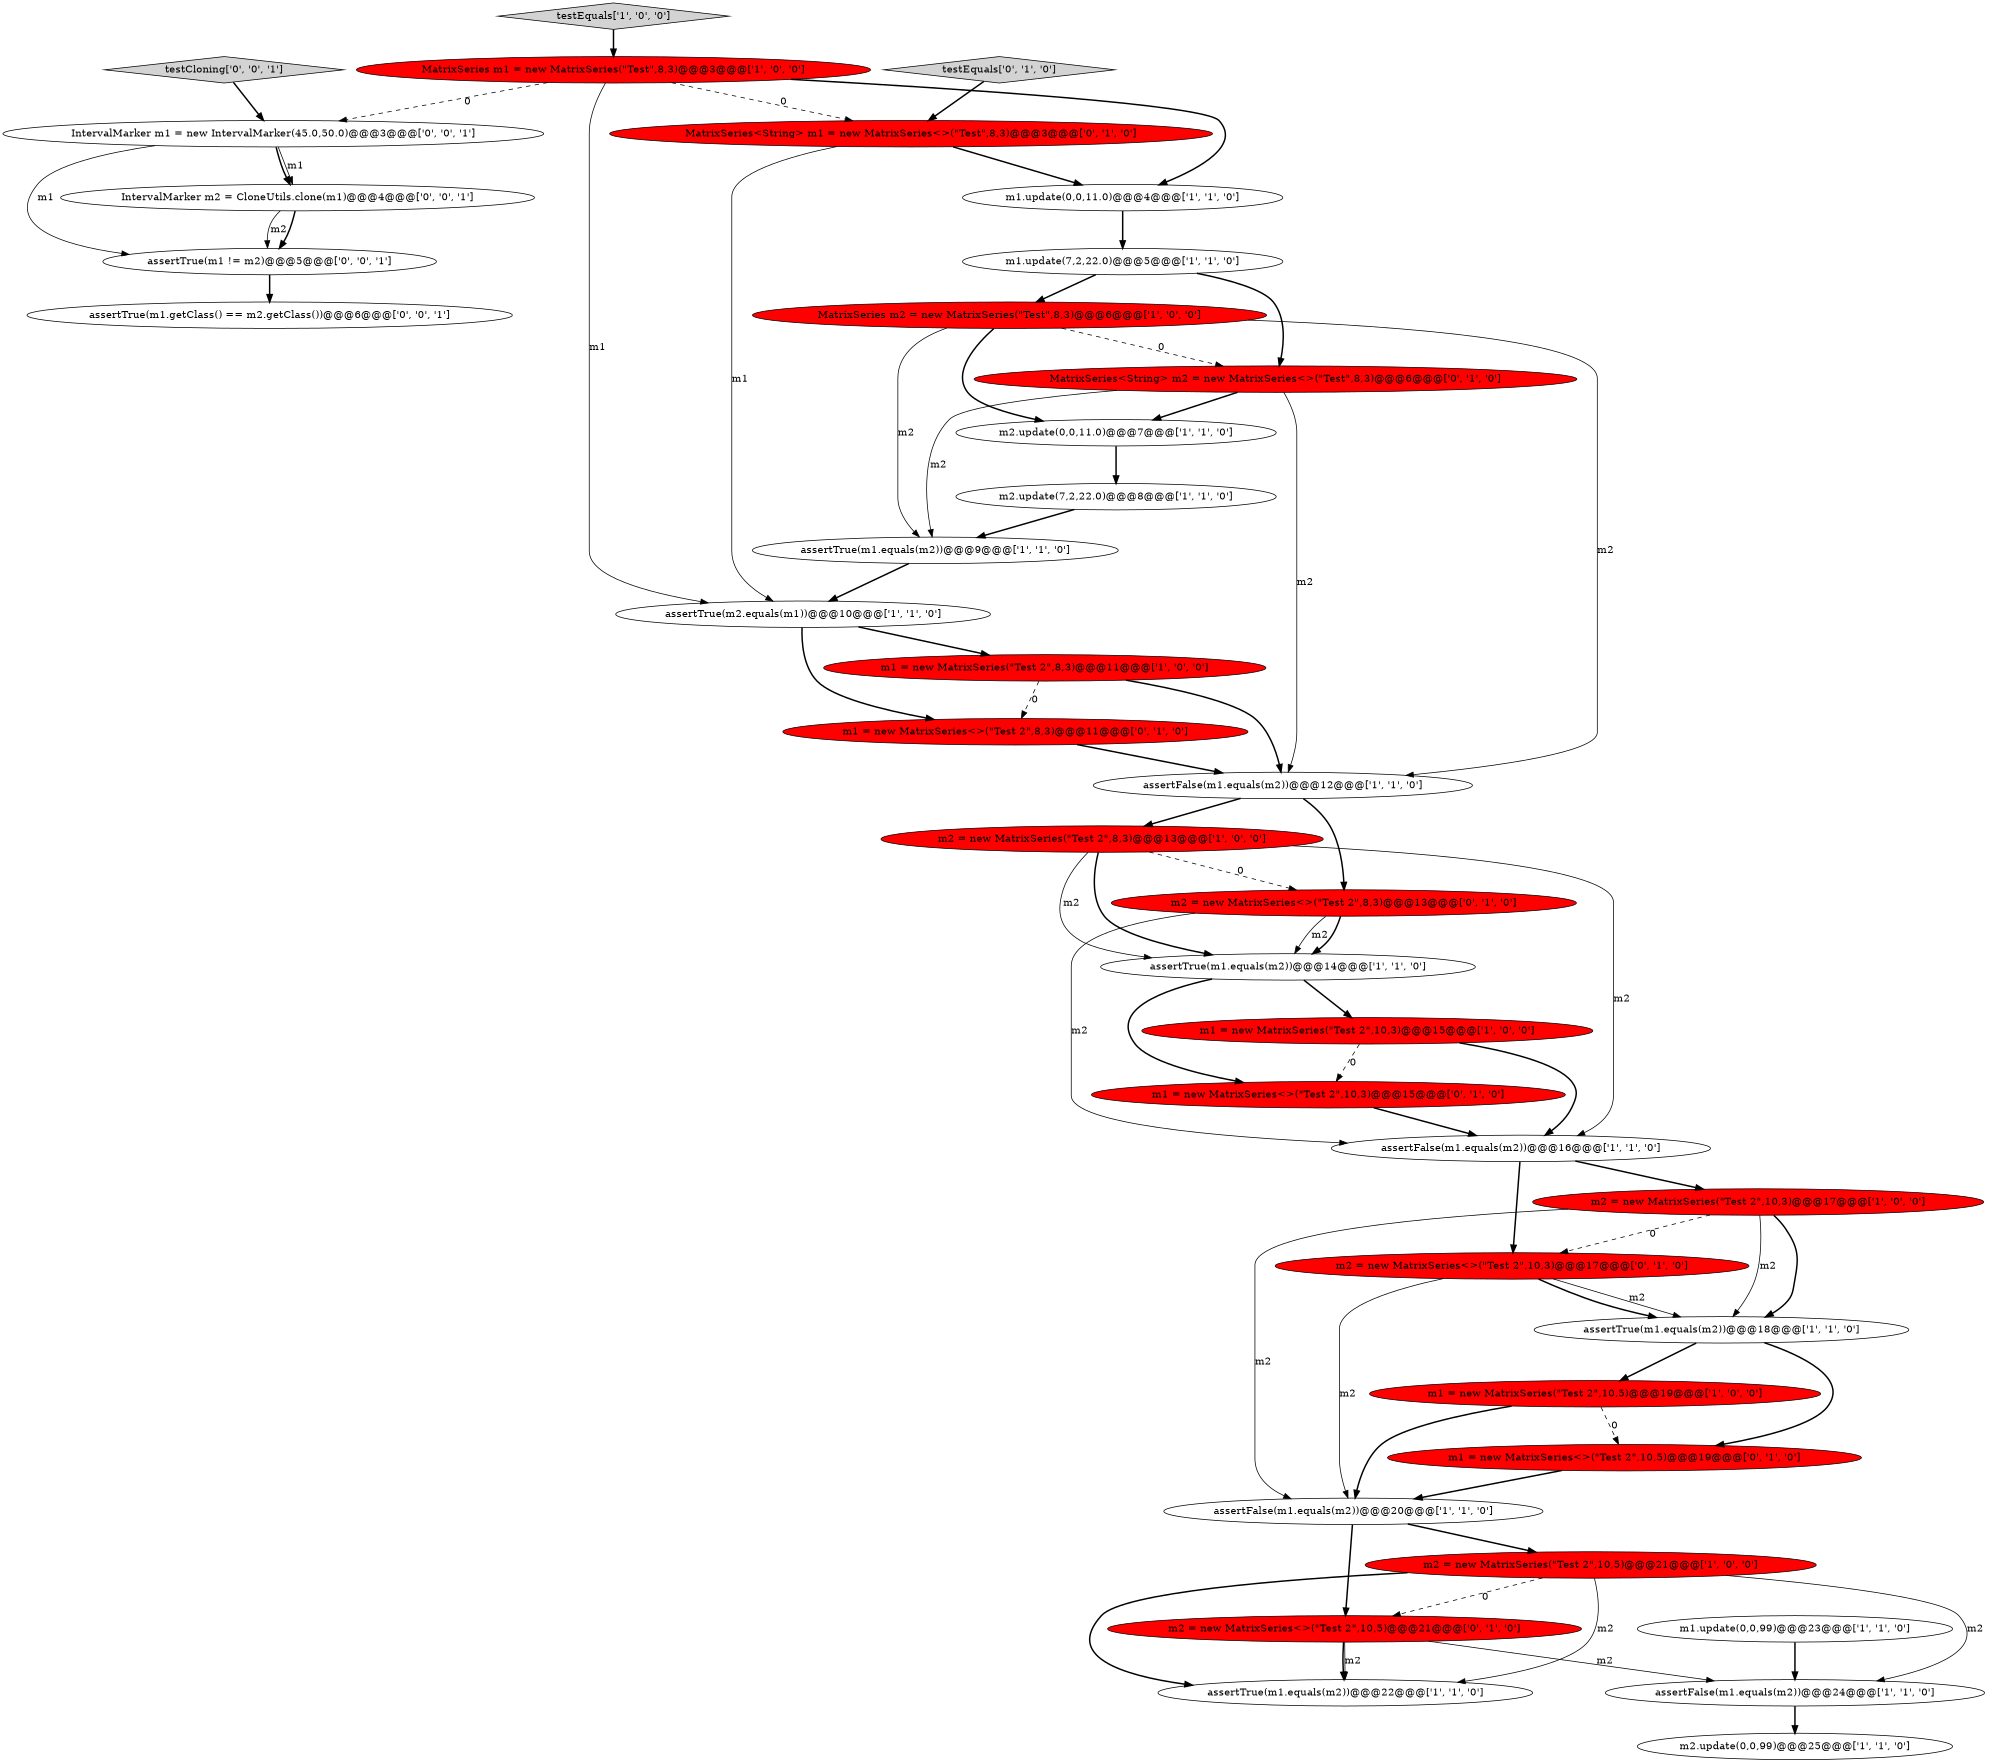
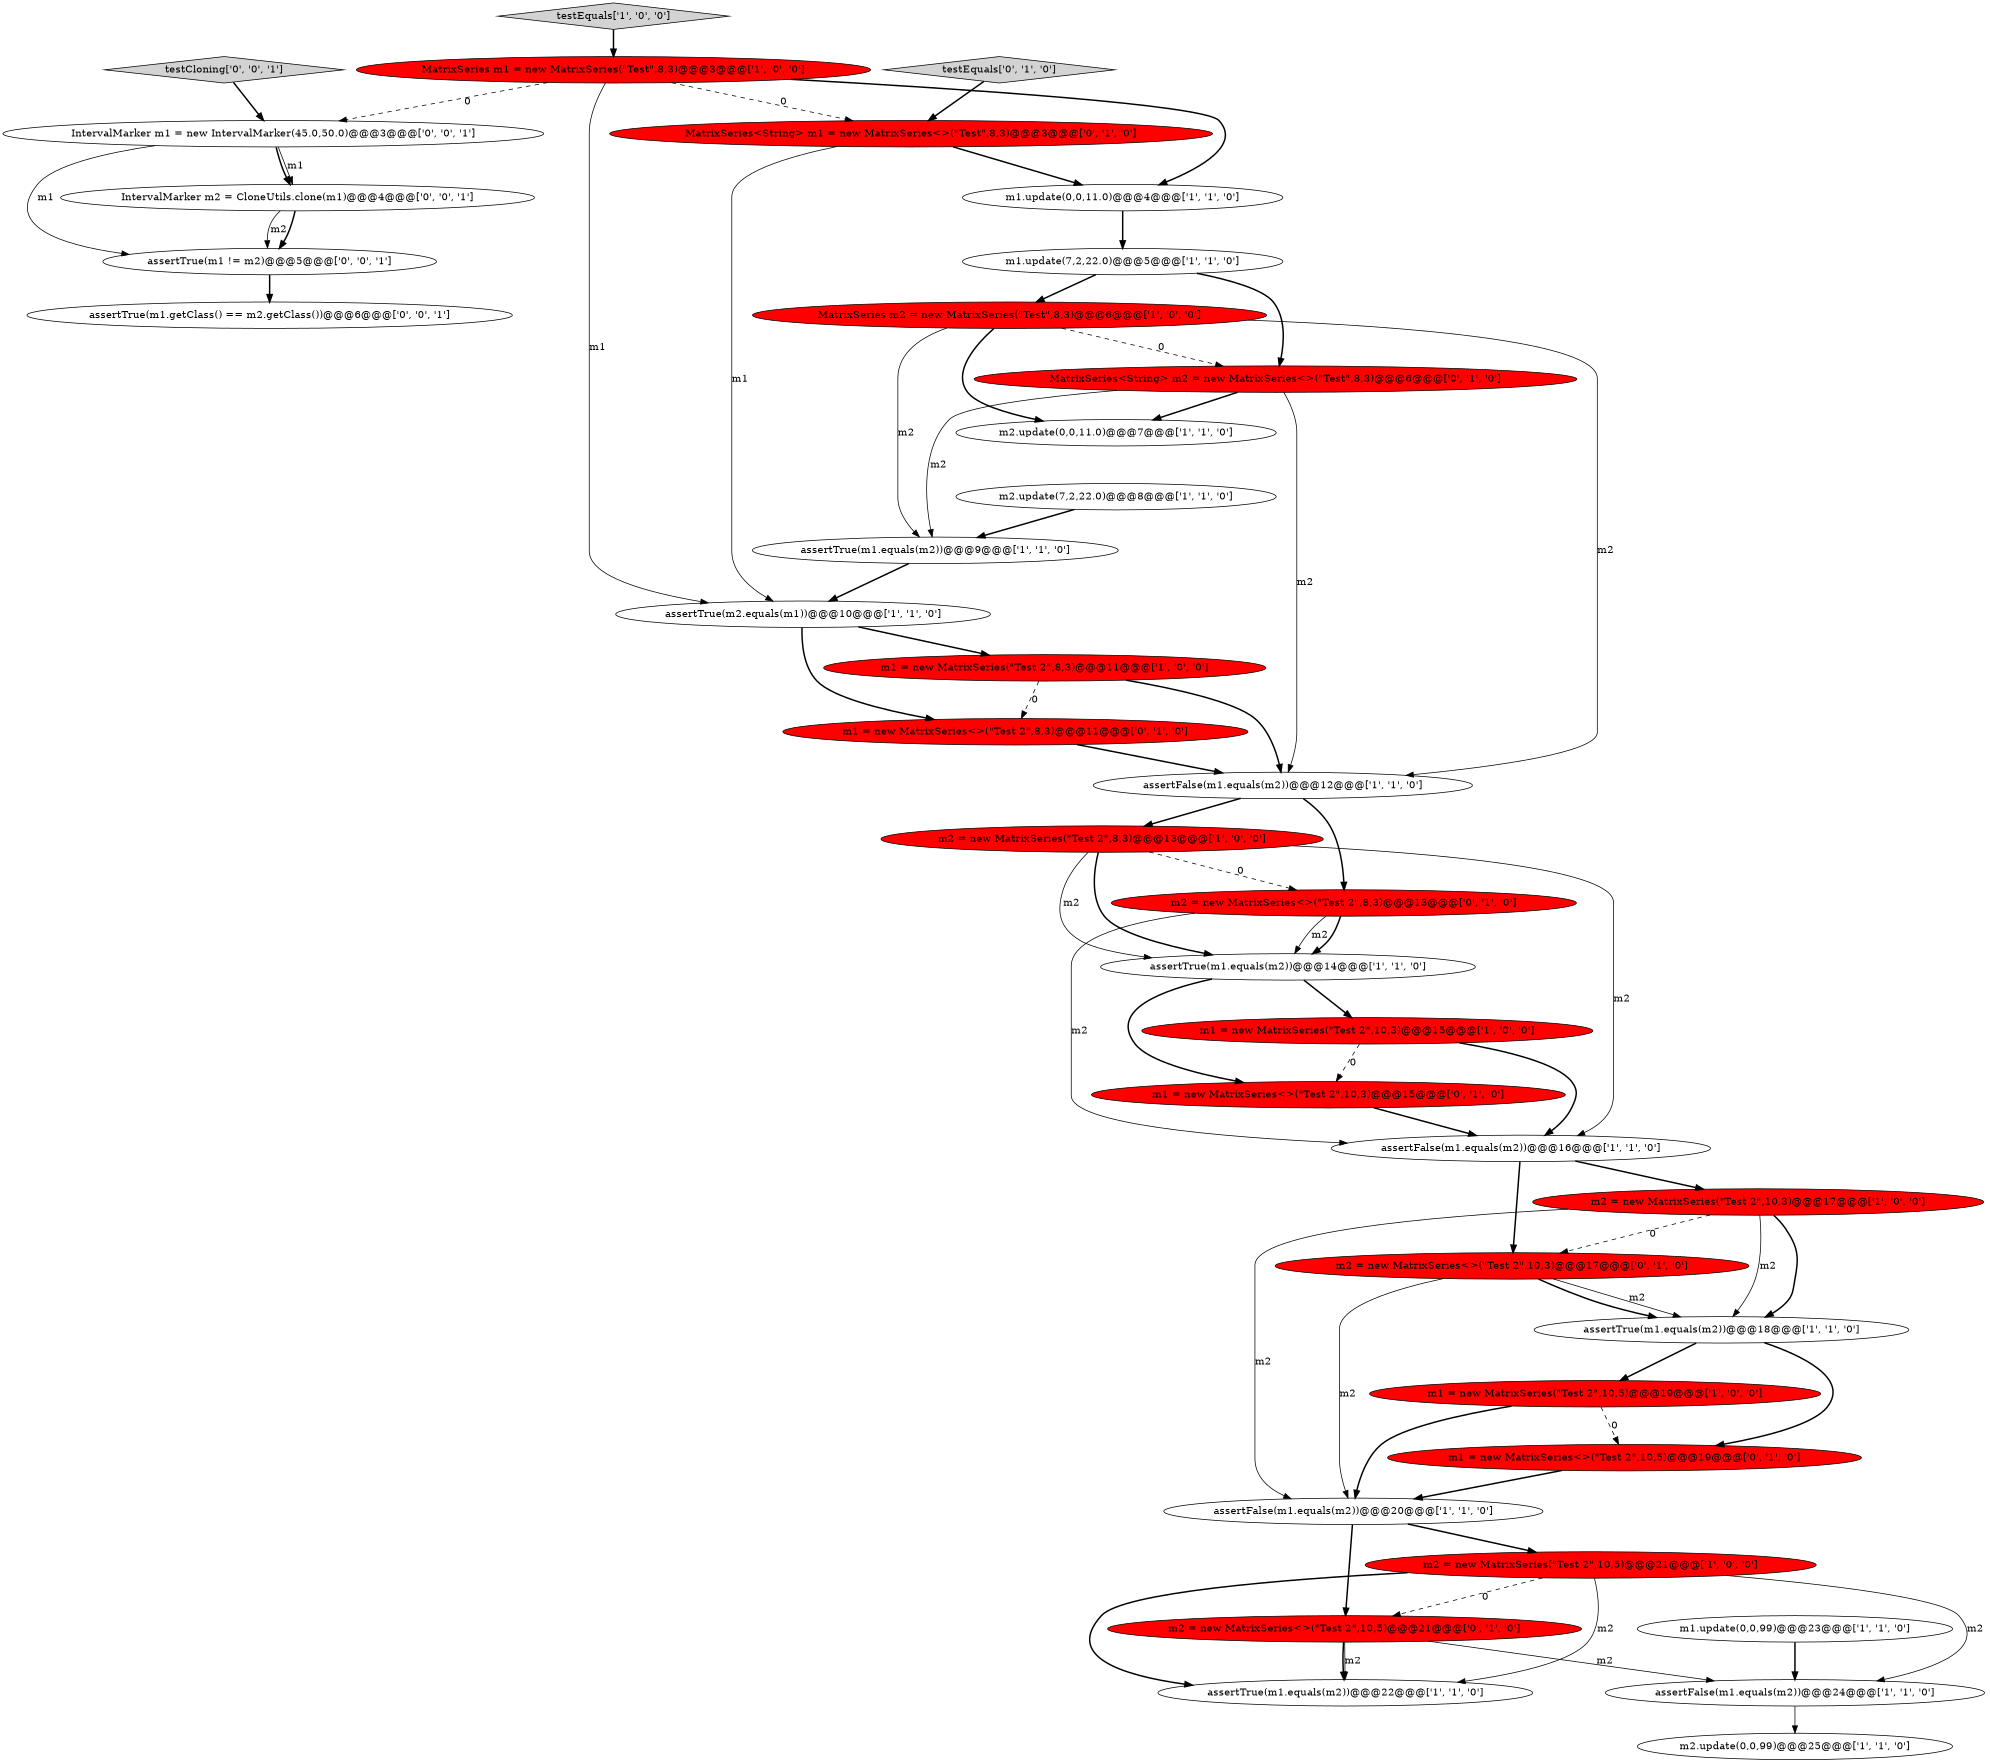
edge "m2.update(0,0,11.0)@@@7@@@['1', '1', '0']" -> "m2.update(7,2,22.0)@@@8@@@['1', '1', '0']": removed
edge "assertFalse(m1.equals(m2))@@@24@@@['1', '1', '0']" -> "m2.update(0,0,99)@@@25@@@['1', '1', '0']": style bold -> solid
